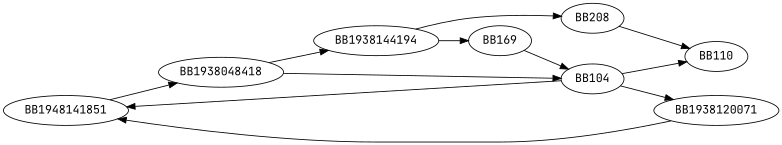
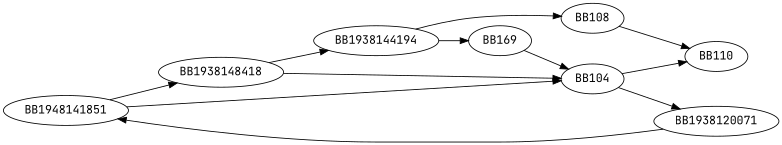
node "BB208": label "BB208" -> "BB108"
node "BB1938048418": label "BB1938048418" -> "BB1938148418"
edge "BB104" -> "BB1948141851": reversed
